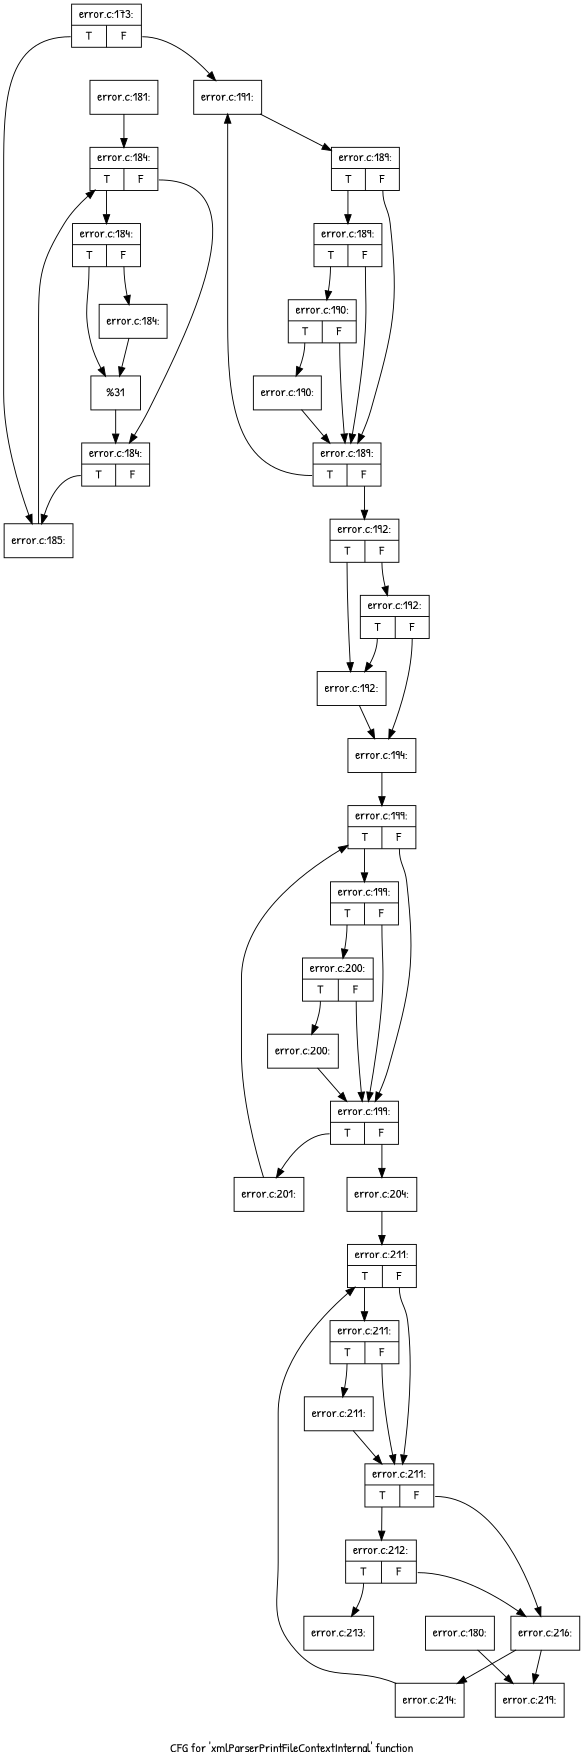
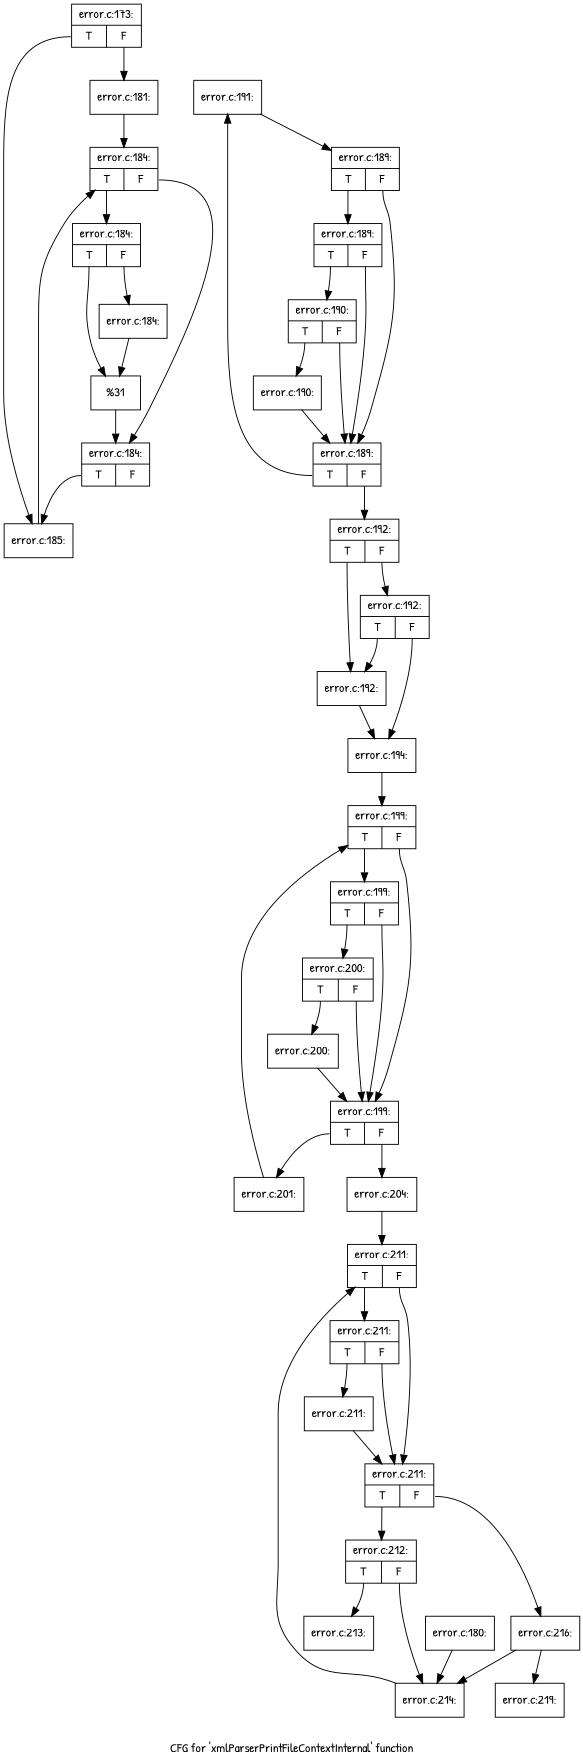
edge "error.c:173:" -> "error.c:191:": now "error.c:173:" -> "error.c:181:"
edge "error.c:212:" -> "error.c:216:": now "error.c:212:" -> "error.c:214:"
edge "error.c:180:" -> "error.c:219:": now "error.c:180:" -> "error.c:214:"
